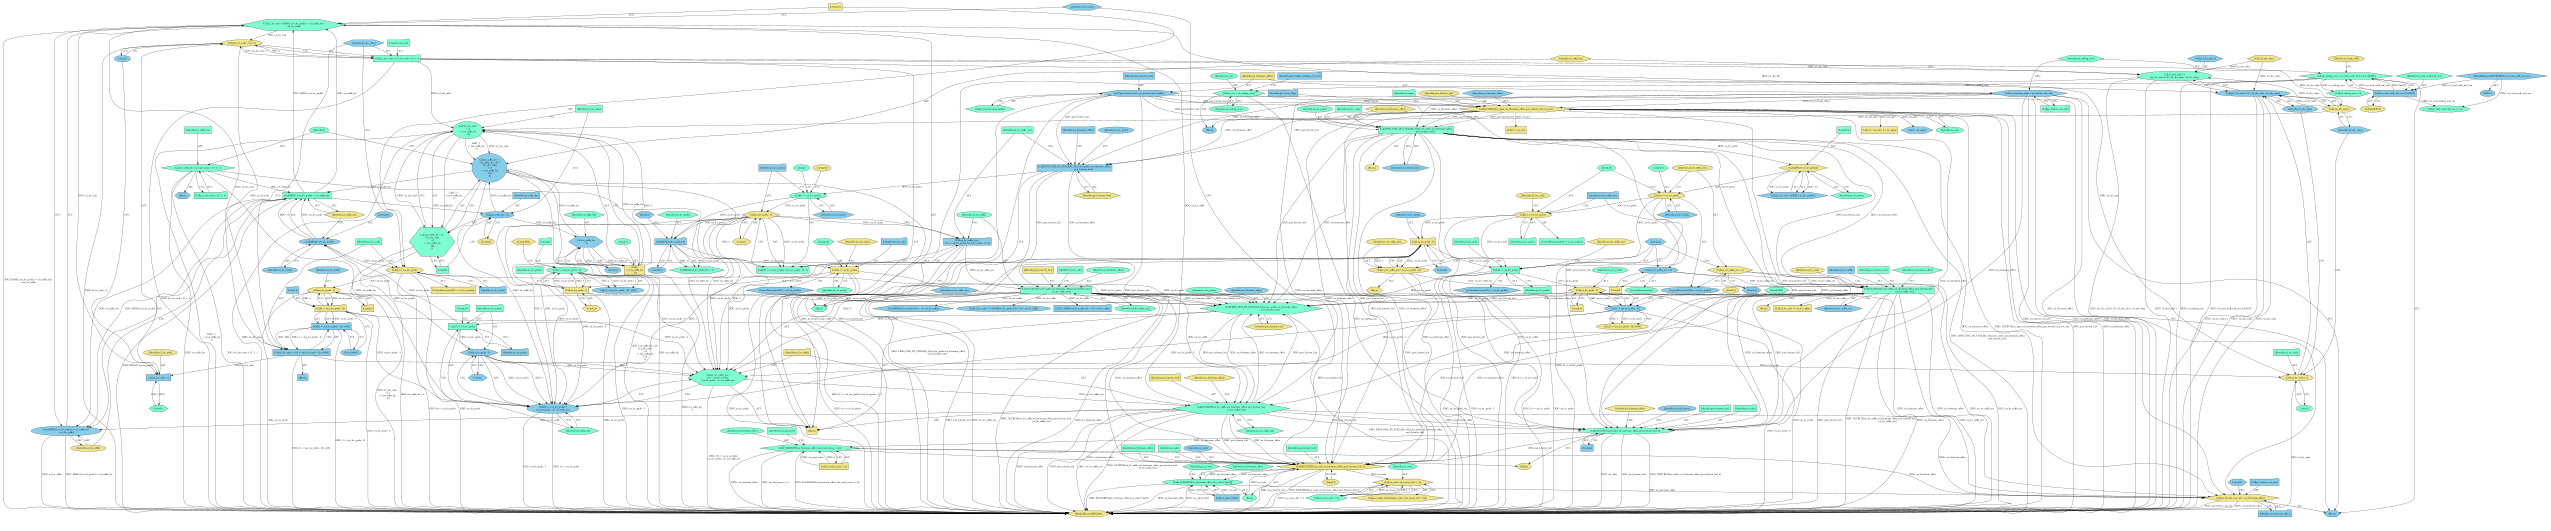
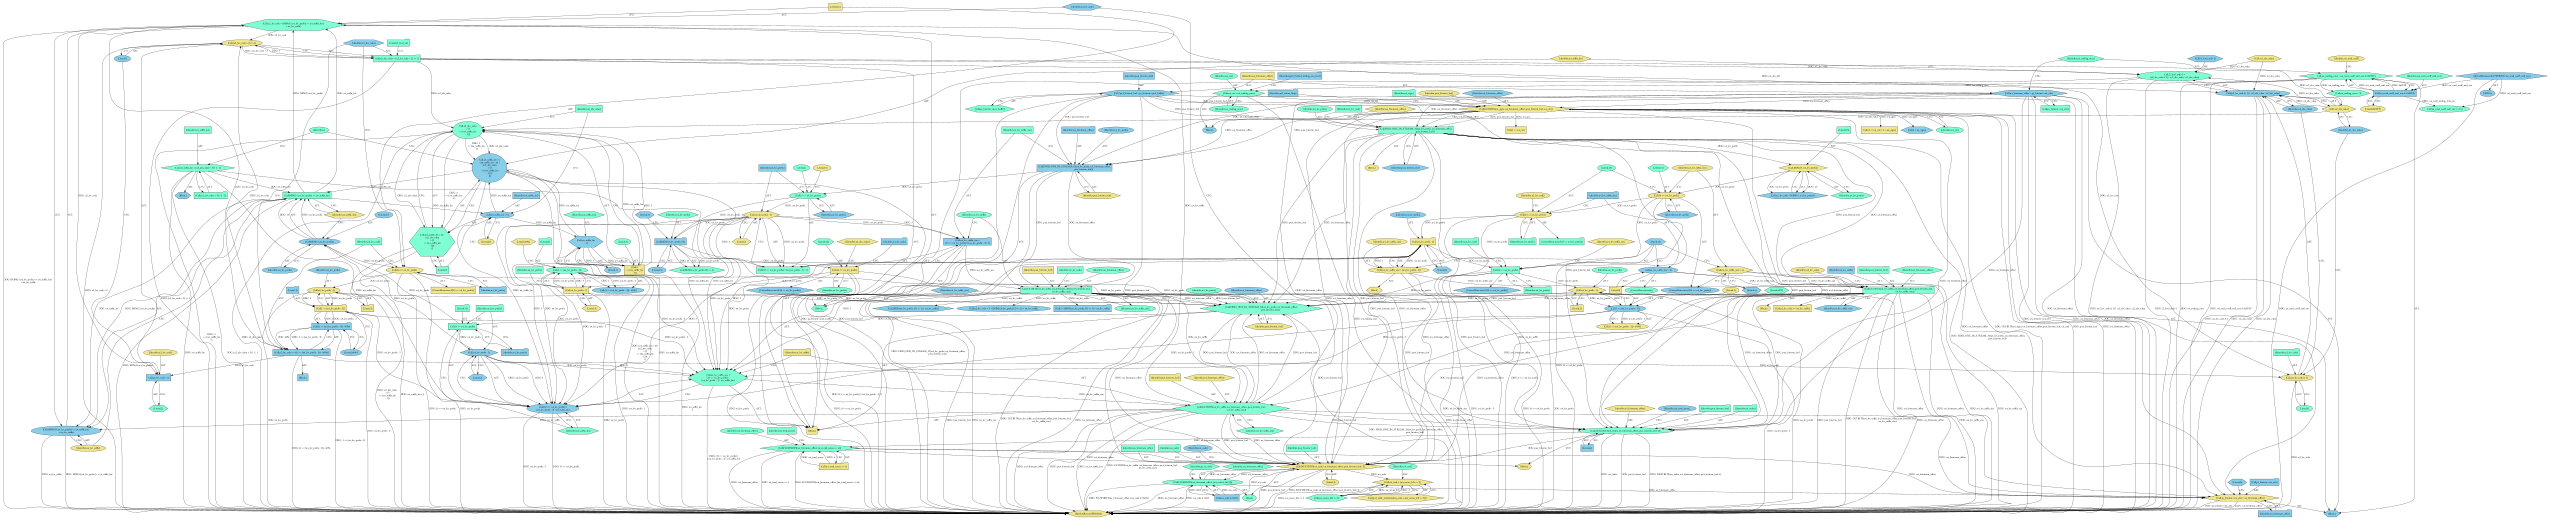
edge "(Literal,2)" -> "(Call,u2_lev_code + 2)": label "DDG: 15" -> "AST: "
edge "(MethodParameterIn,UWORD32 u4_total_coeff_trail_one)" -> "(MethodReturn,WORD32)": added, label "DDG: u4_total_coeff_trail_one"
